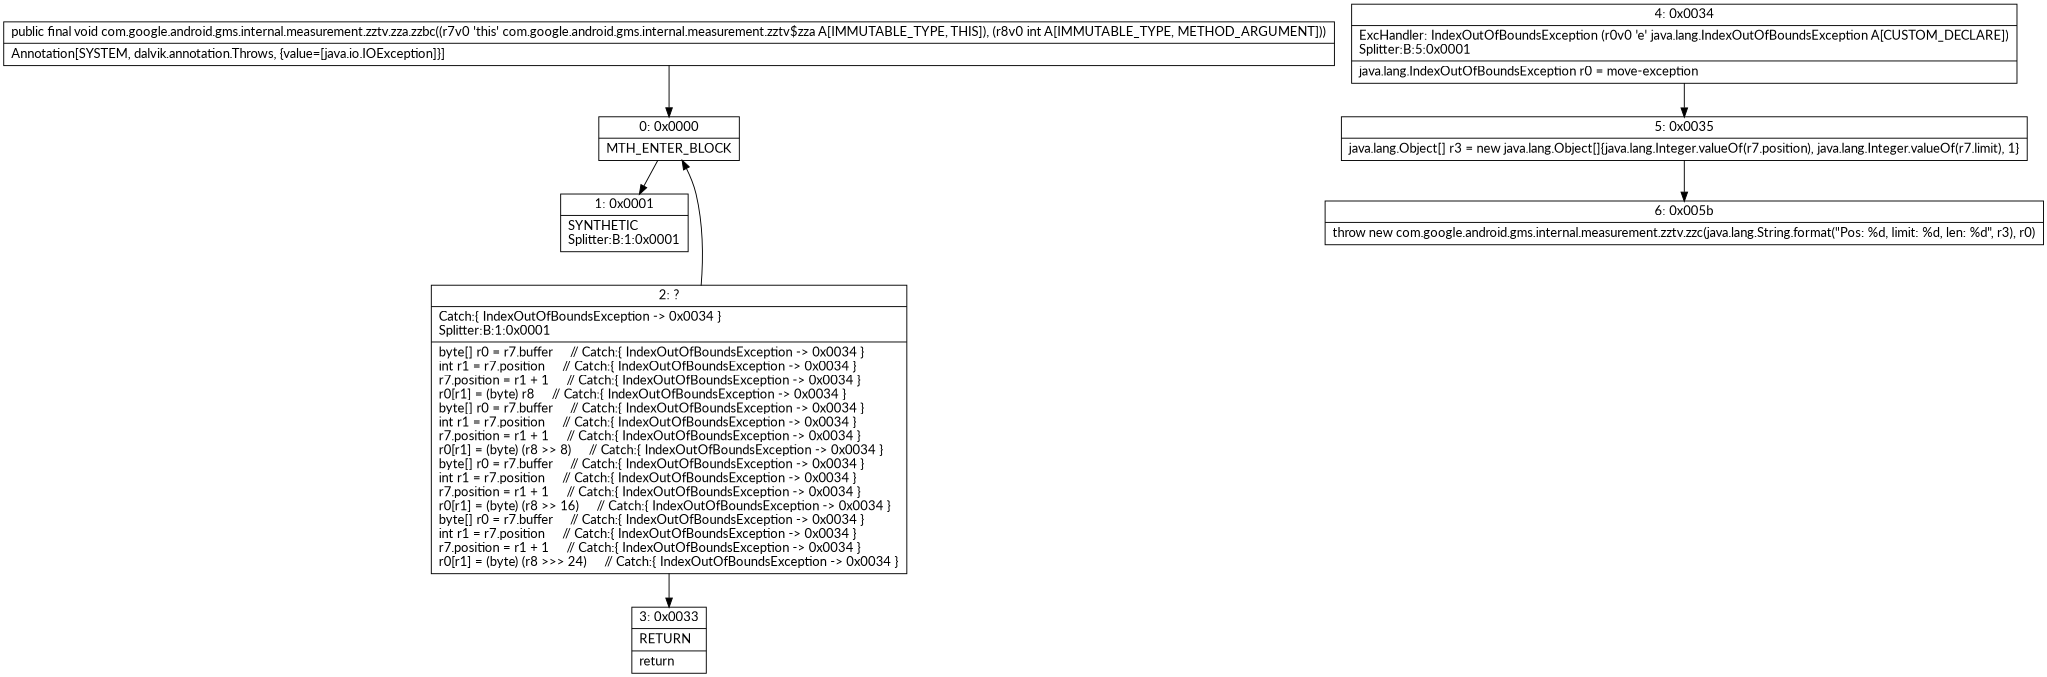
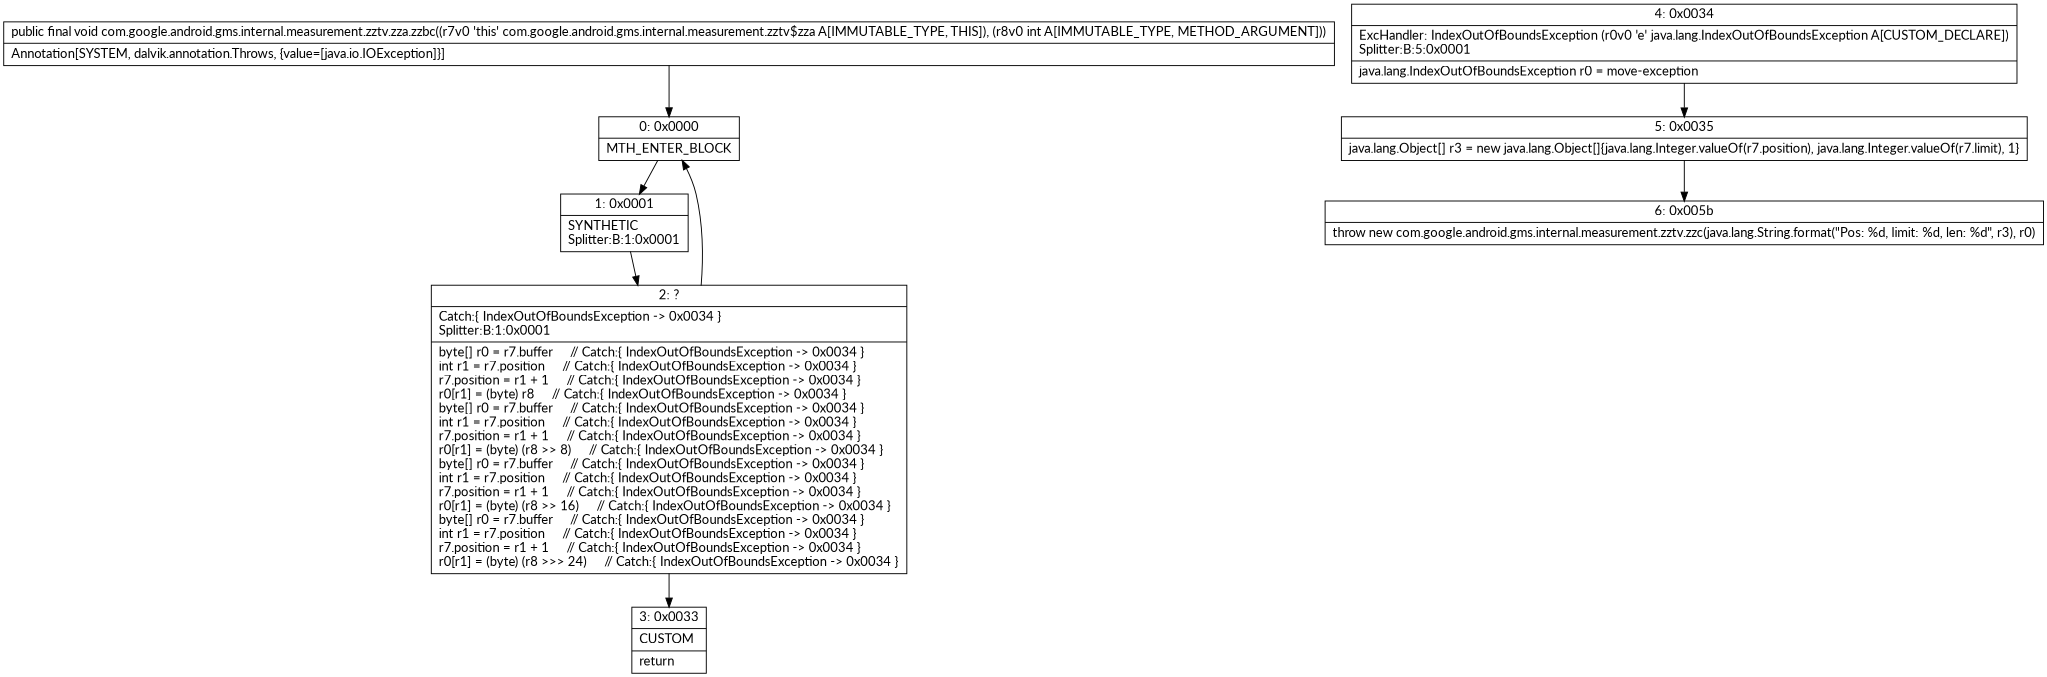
edge "1: 0x0001" -> "2: ?": added
node "3: 0x0033": text "RETURN" -> "CUSTOM"
